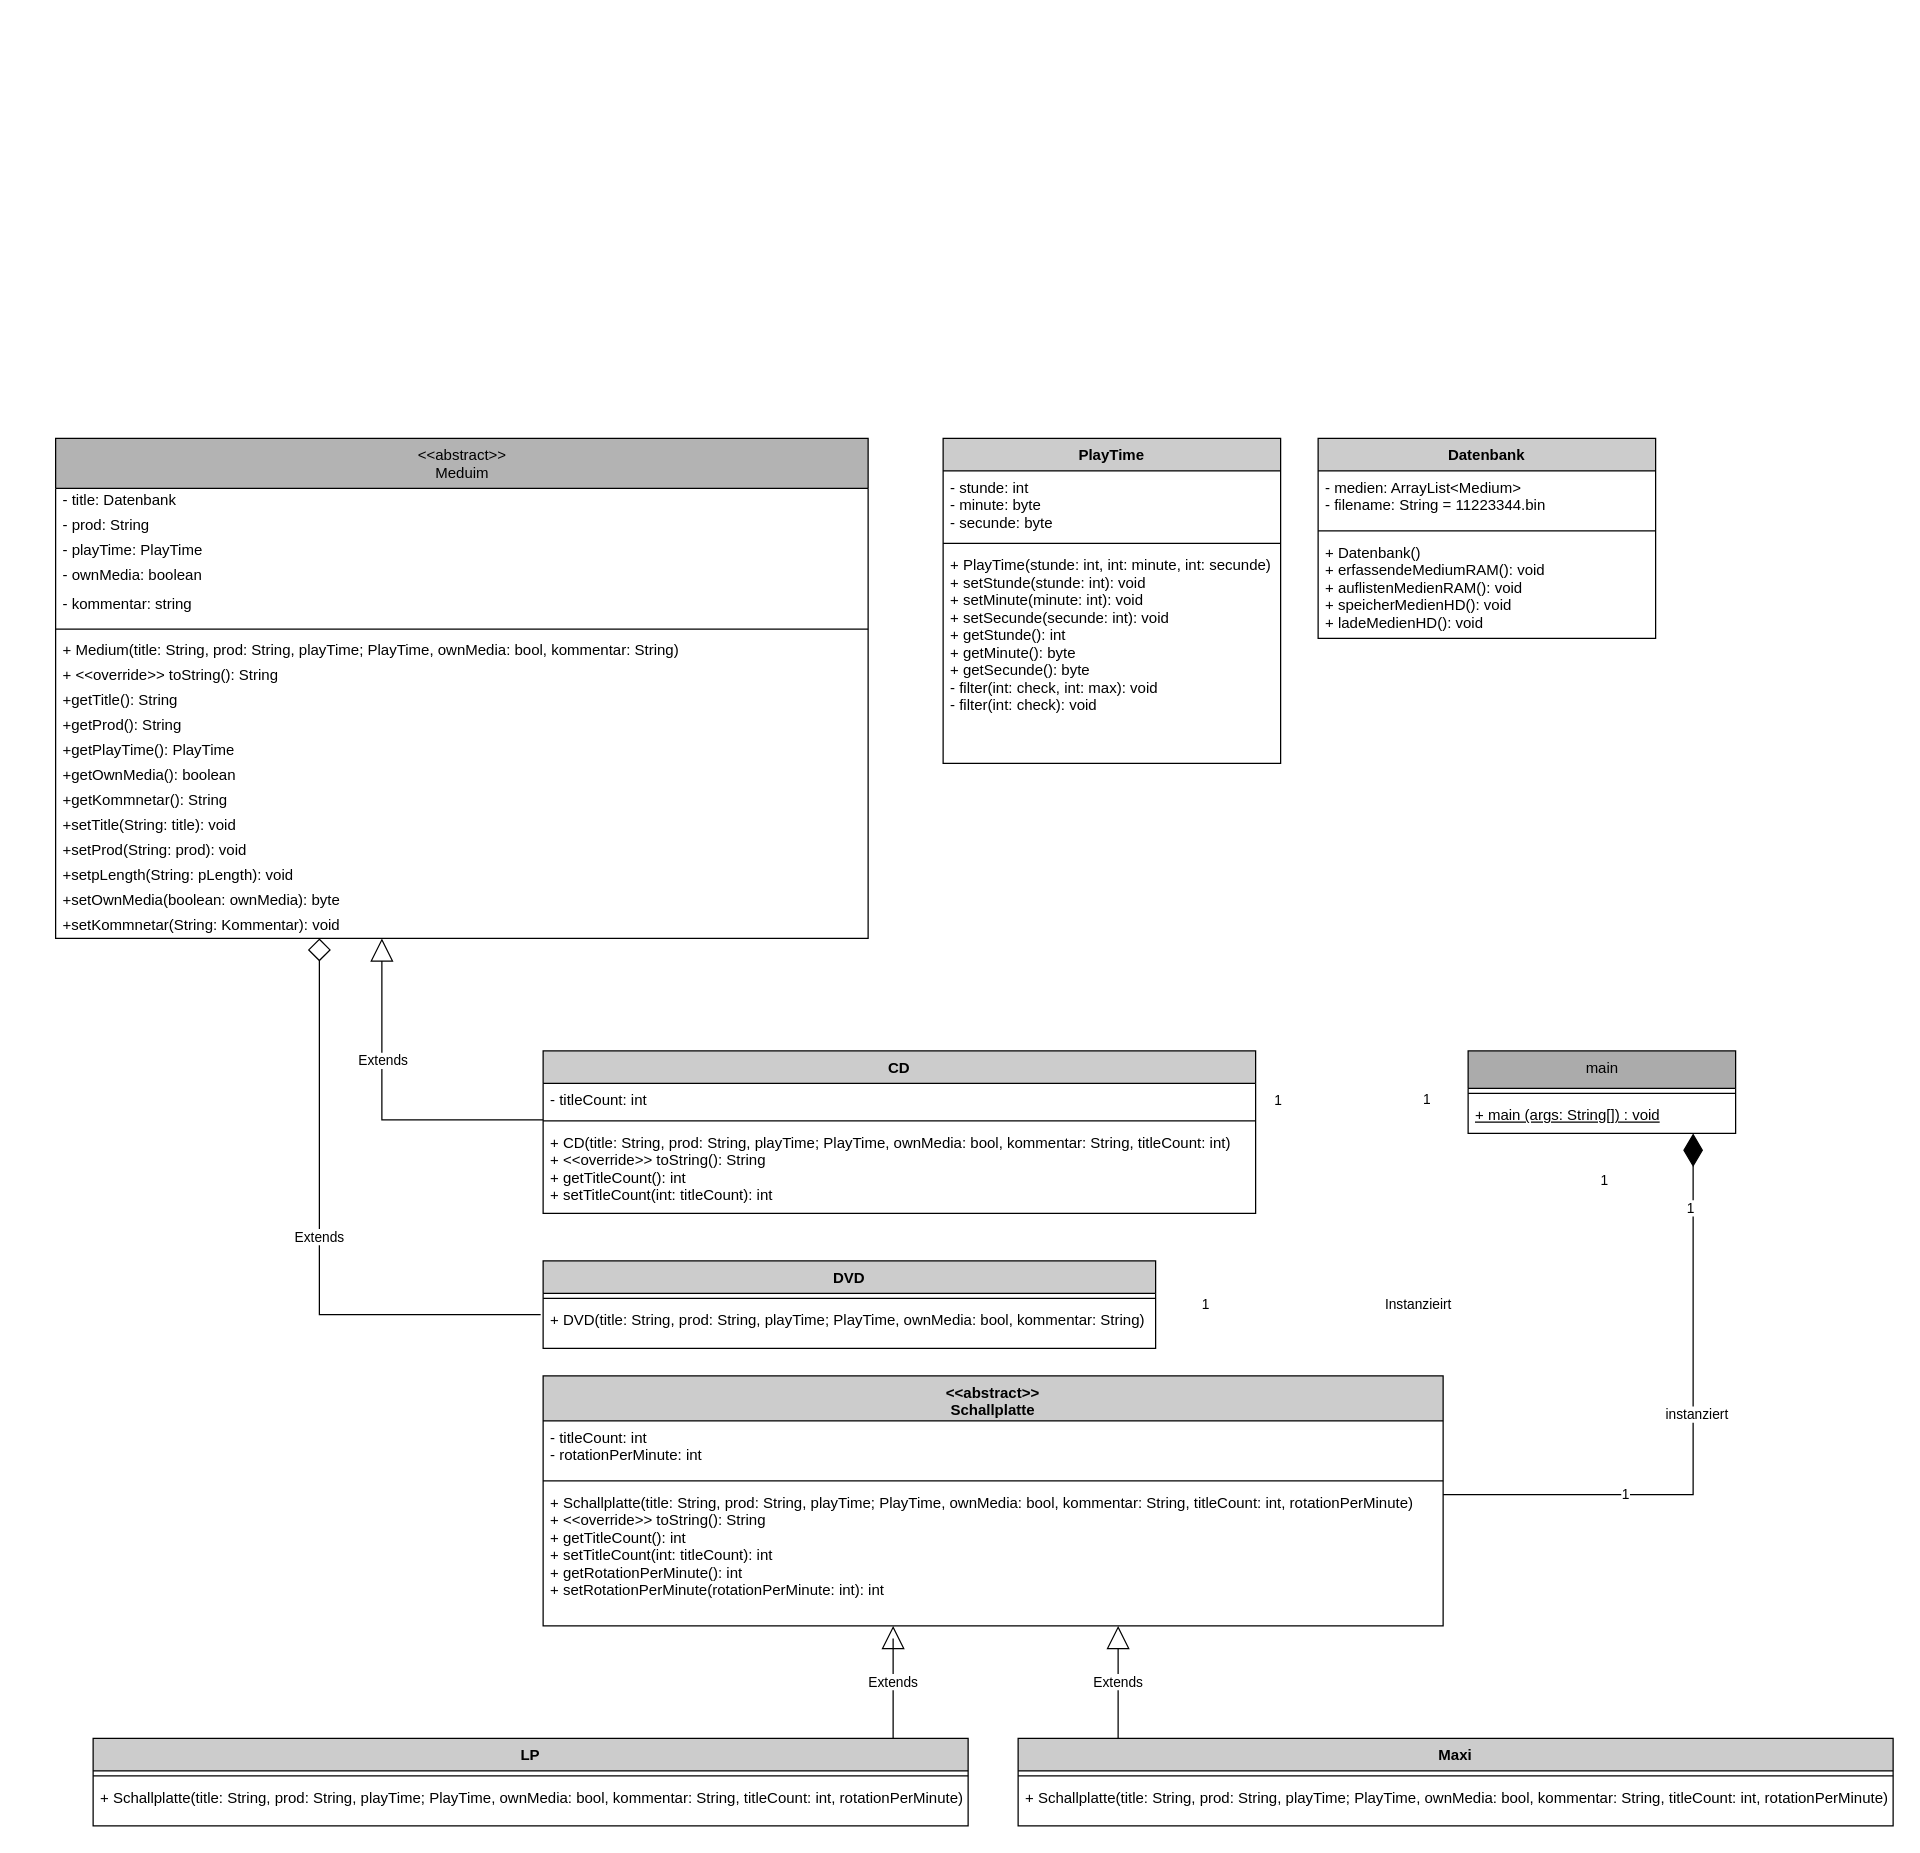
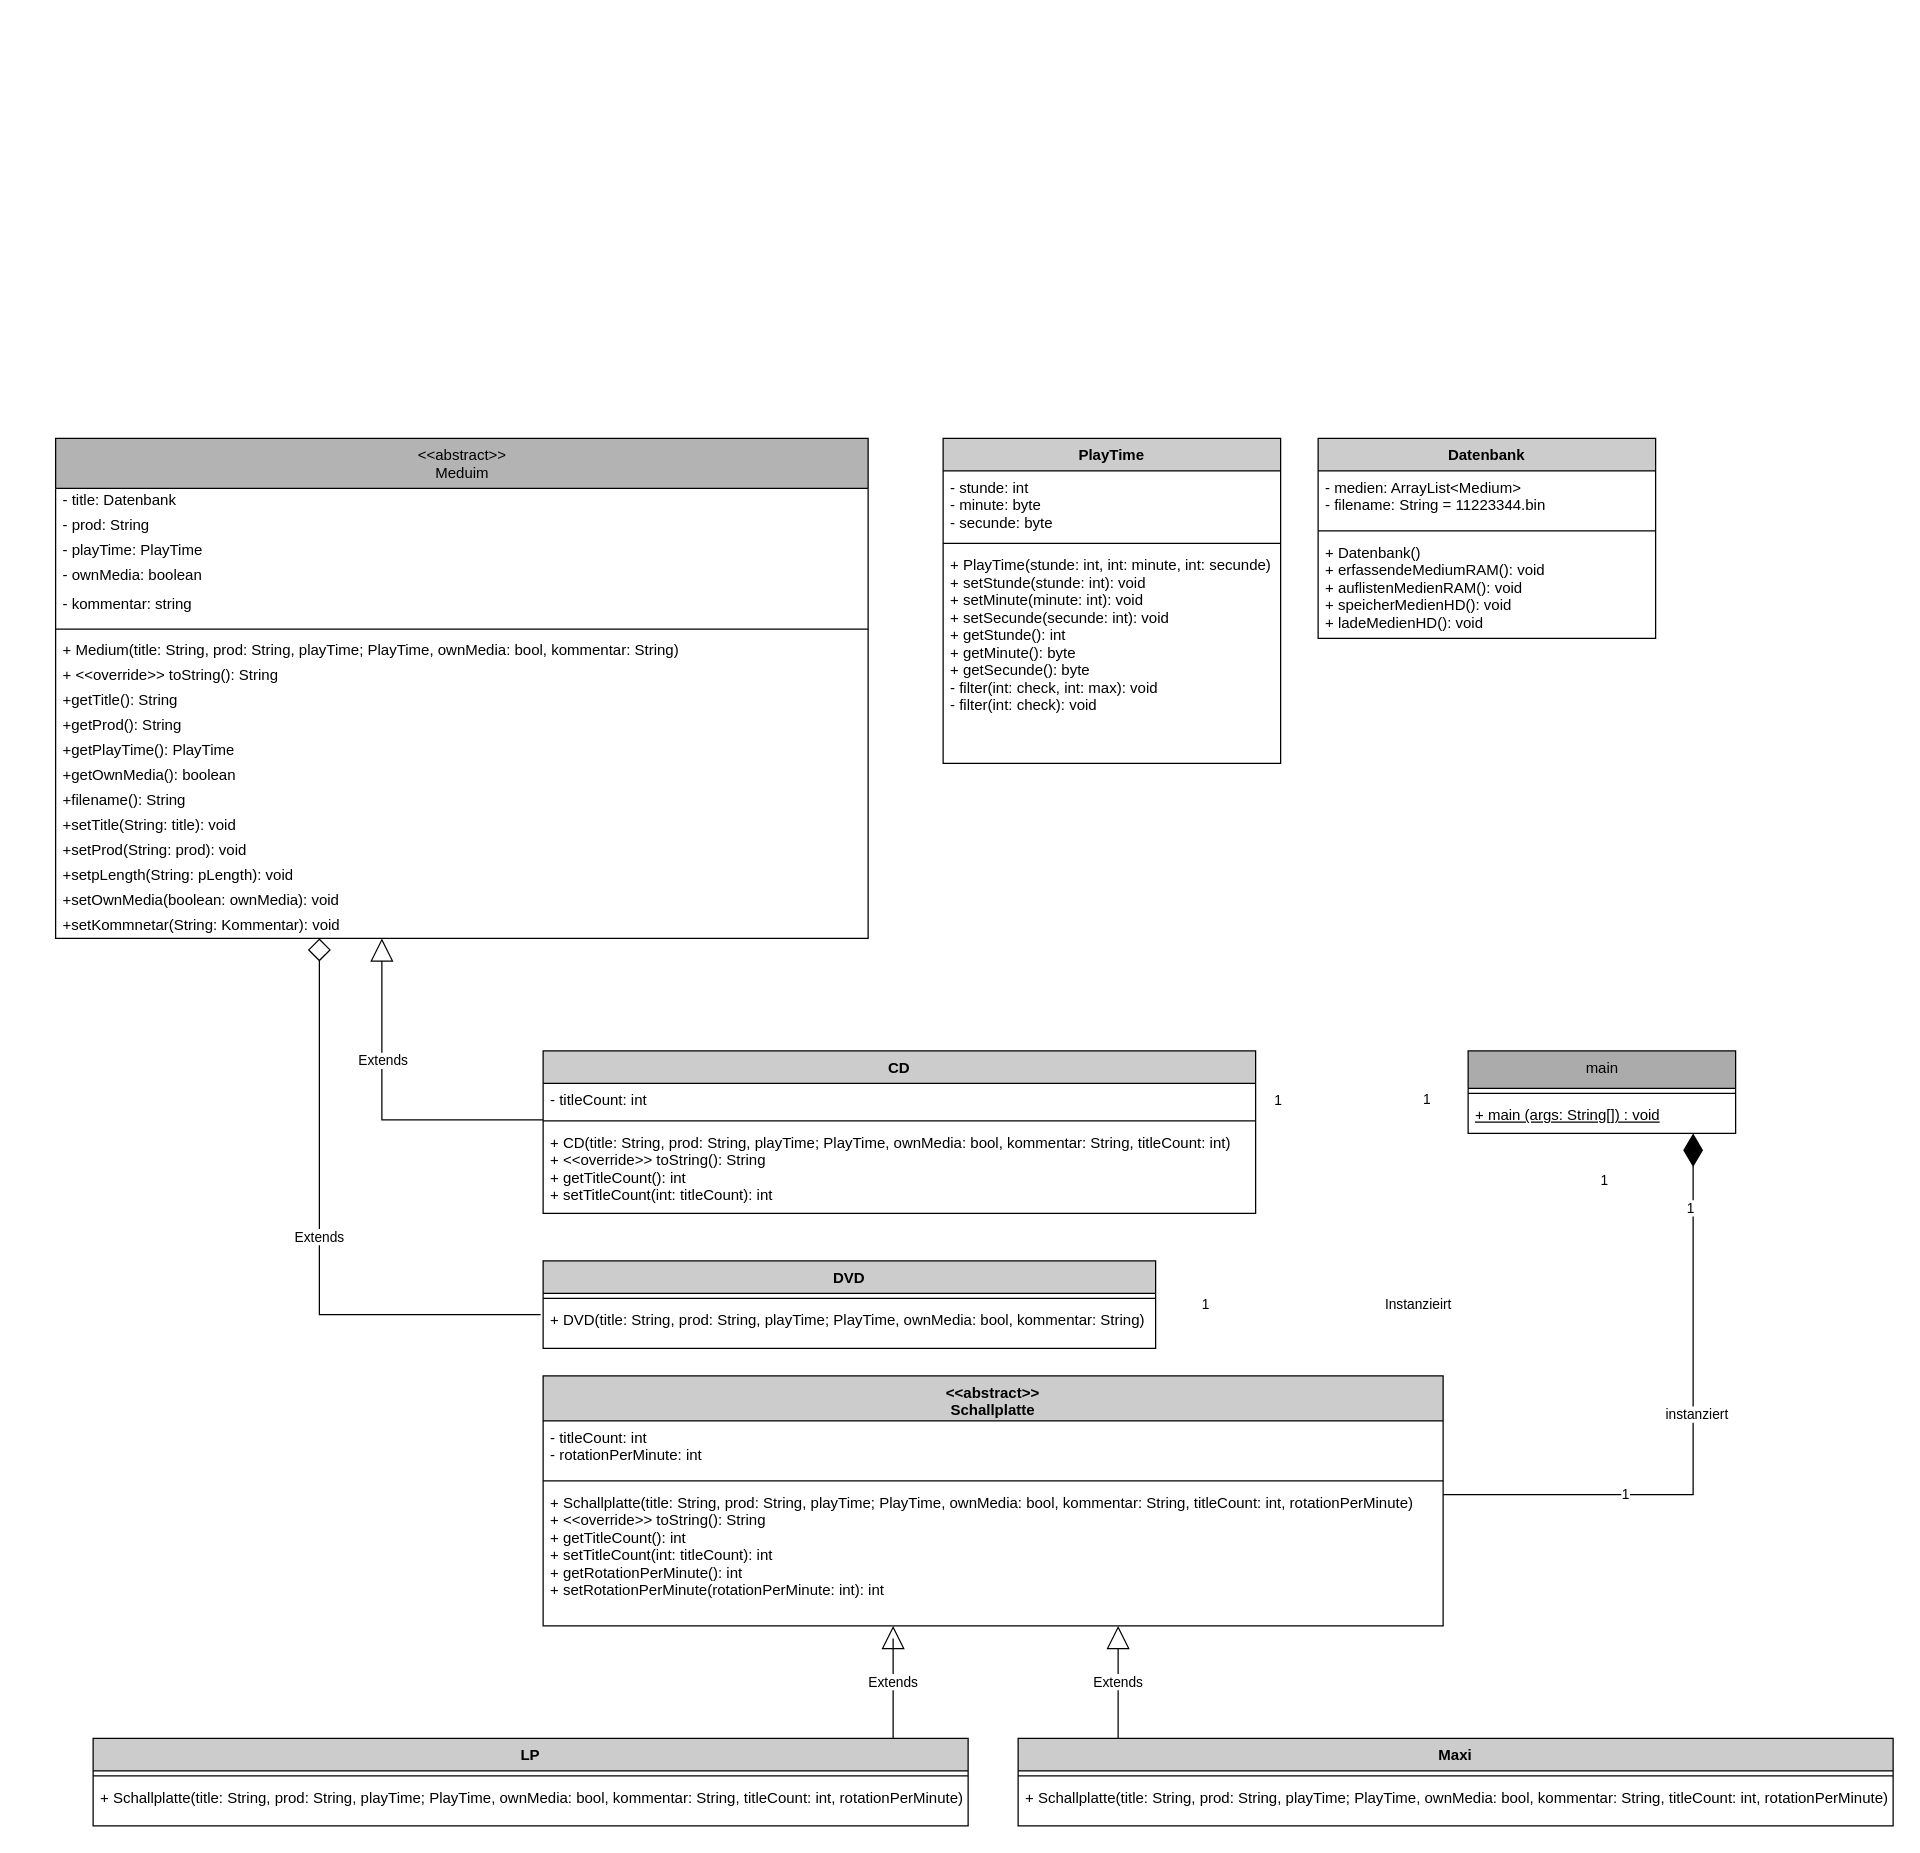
node "+getKommnetar(): String": label "+getKommnetar(): String" -> "+filename(): String"
node "+setOwnMedia(boolean: ownMedia): byte": label "+setOwnMedia(boolean: ownMedia): byte" -> "+setOwnMedia(boolean: ownMedia): void"
